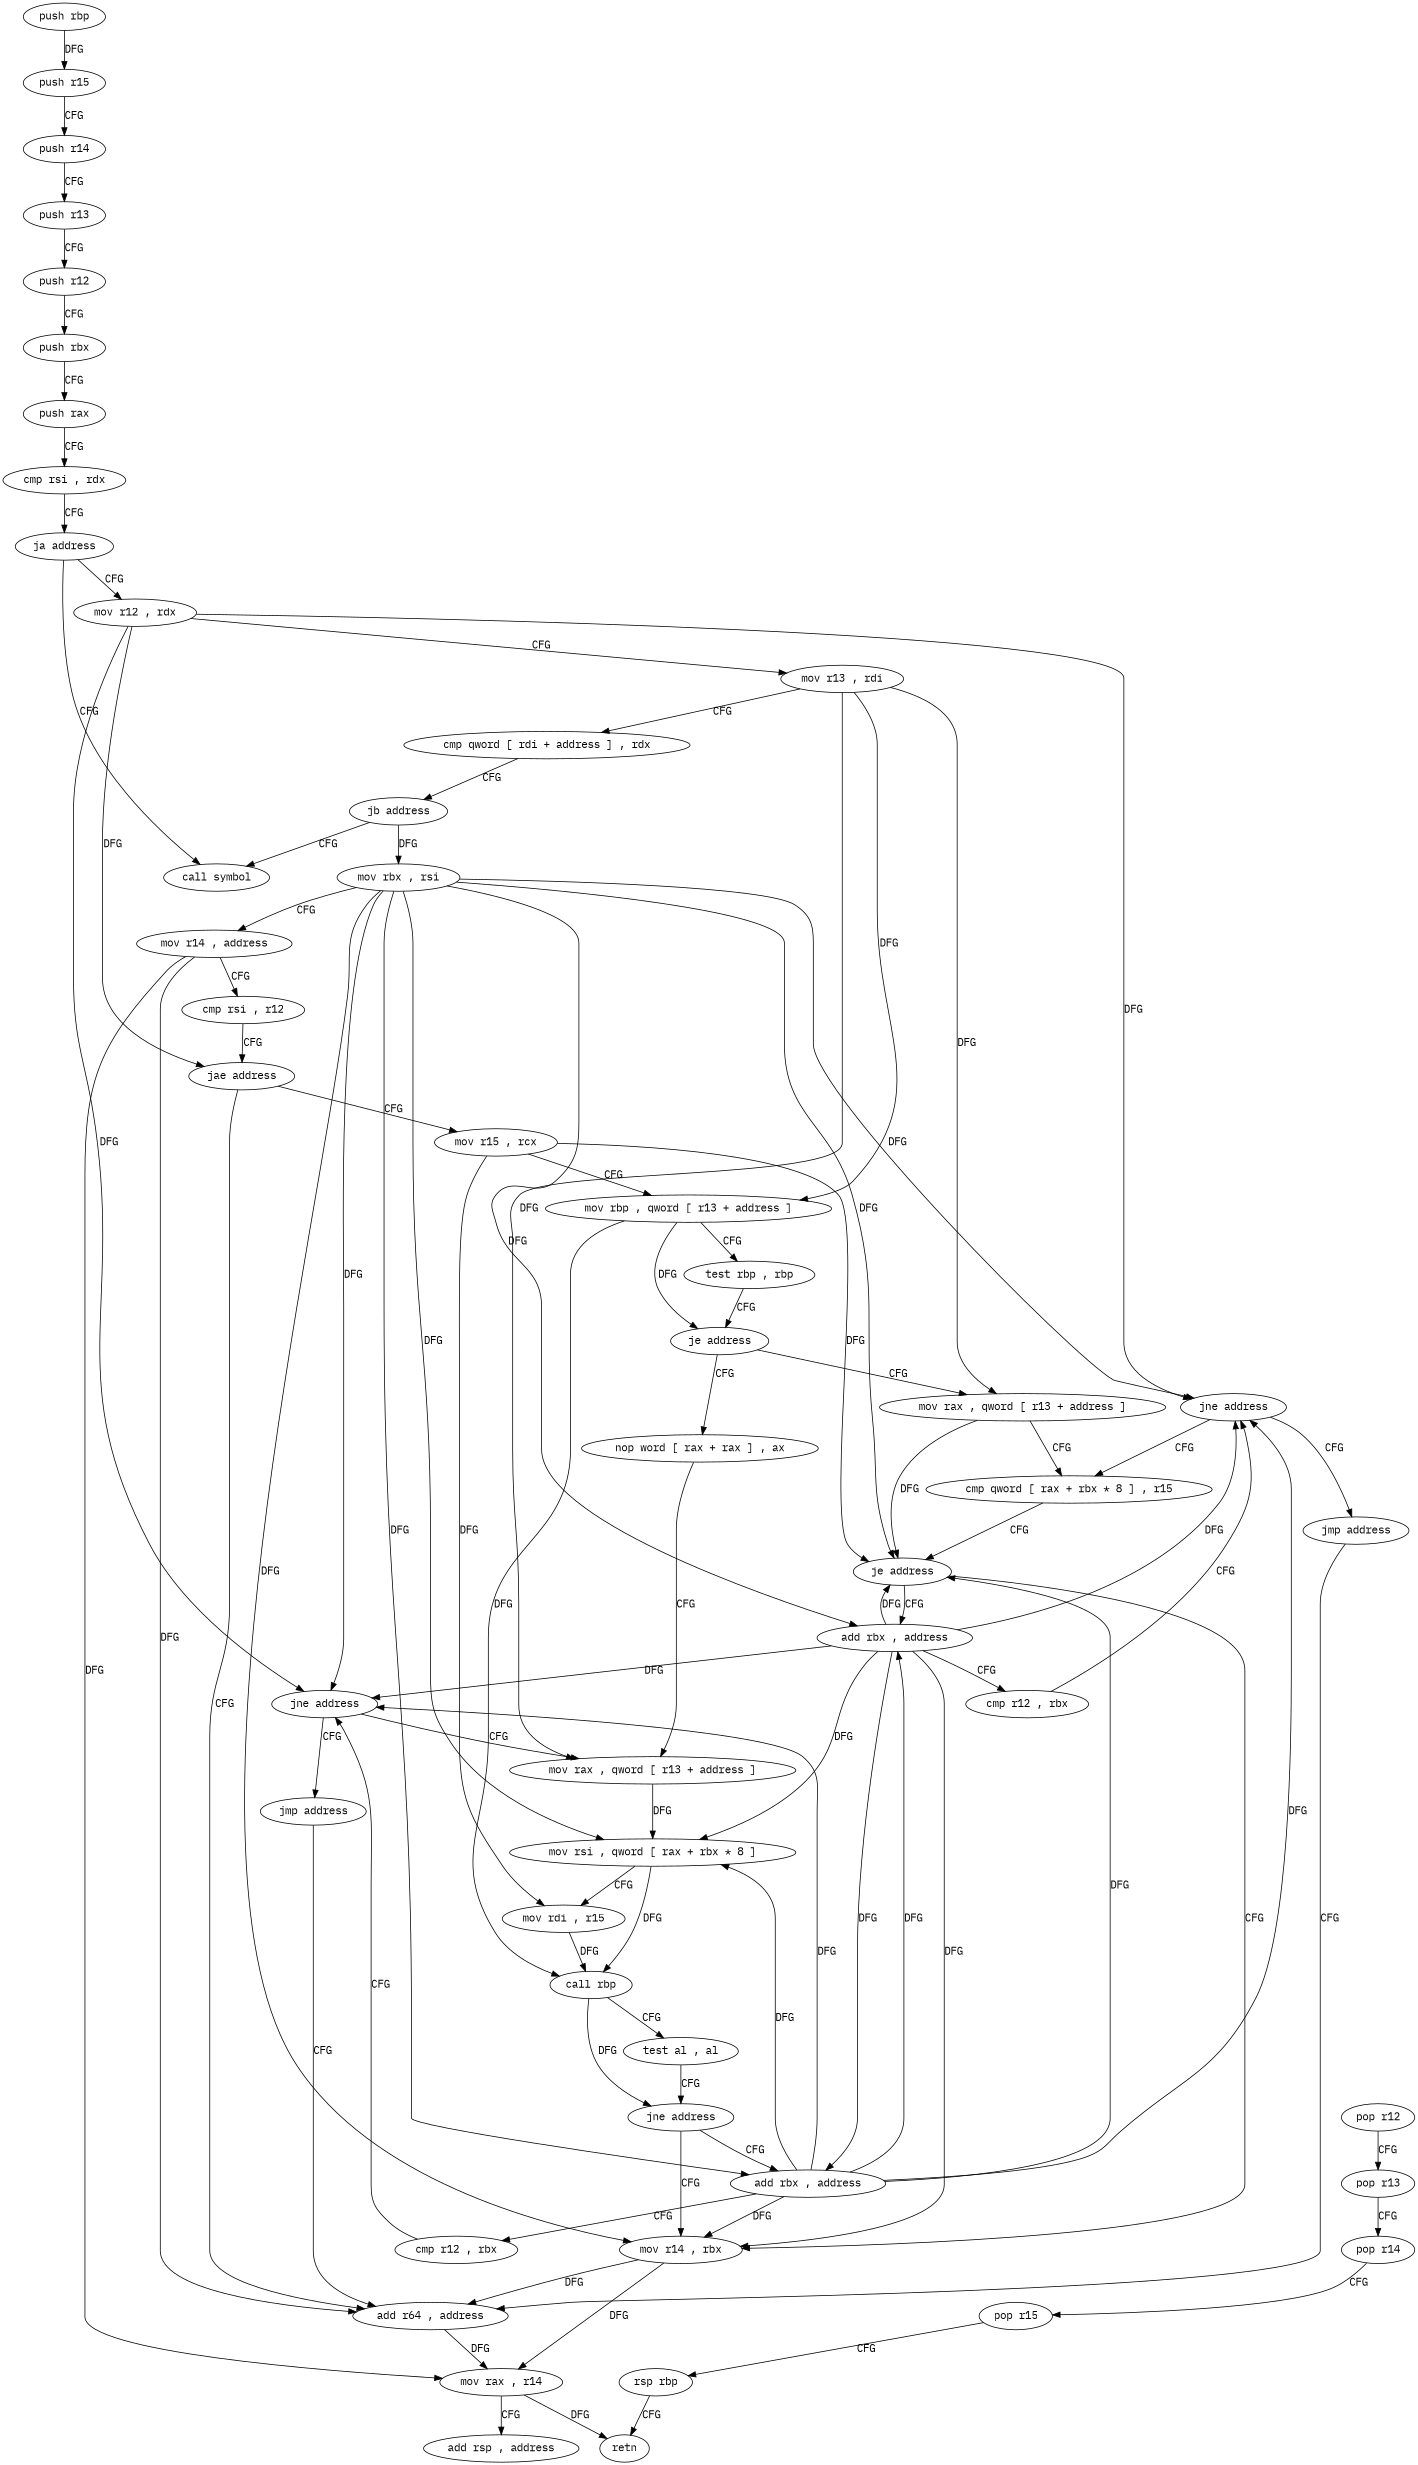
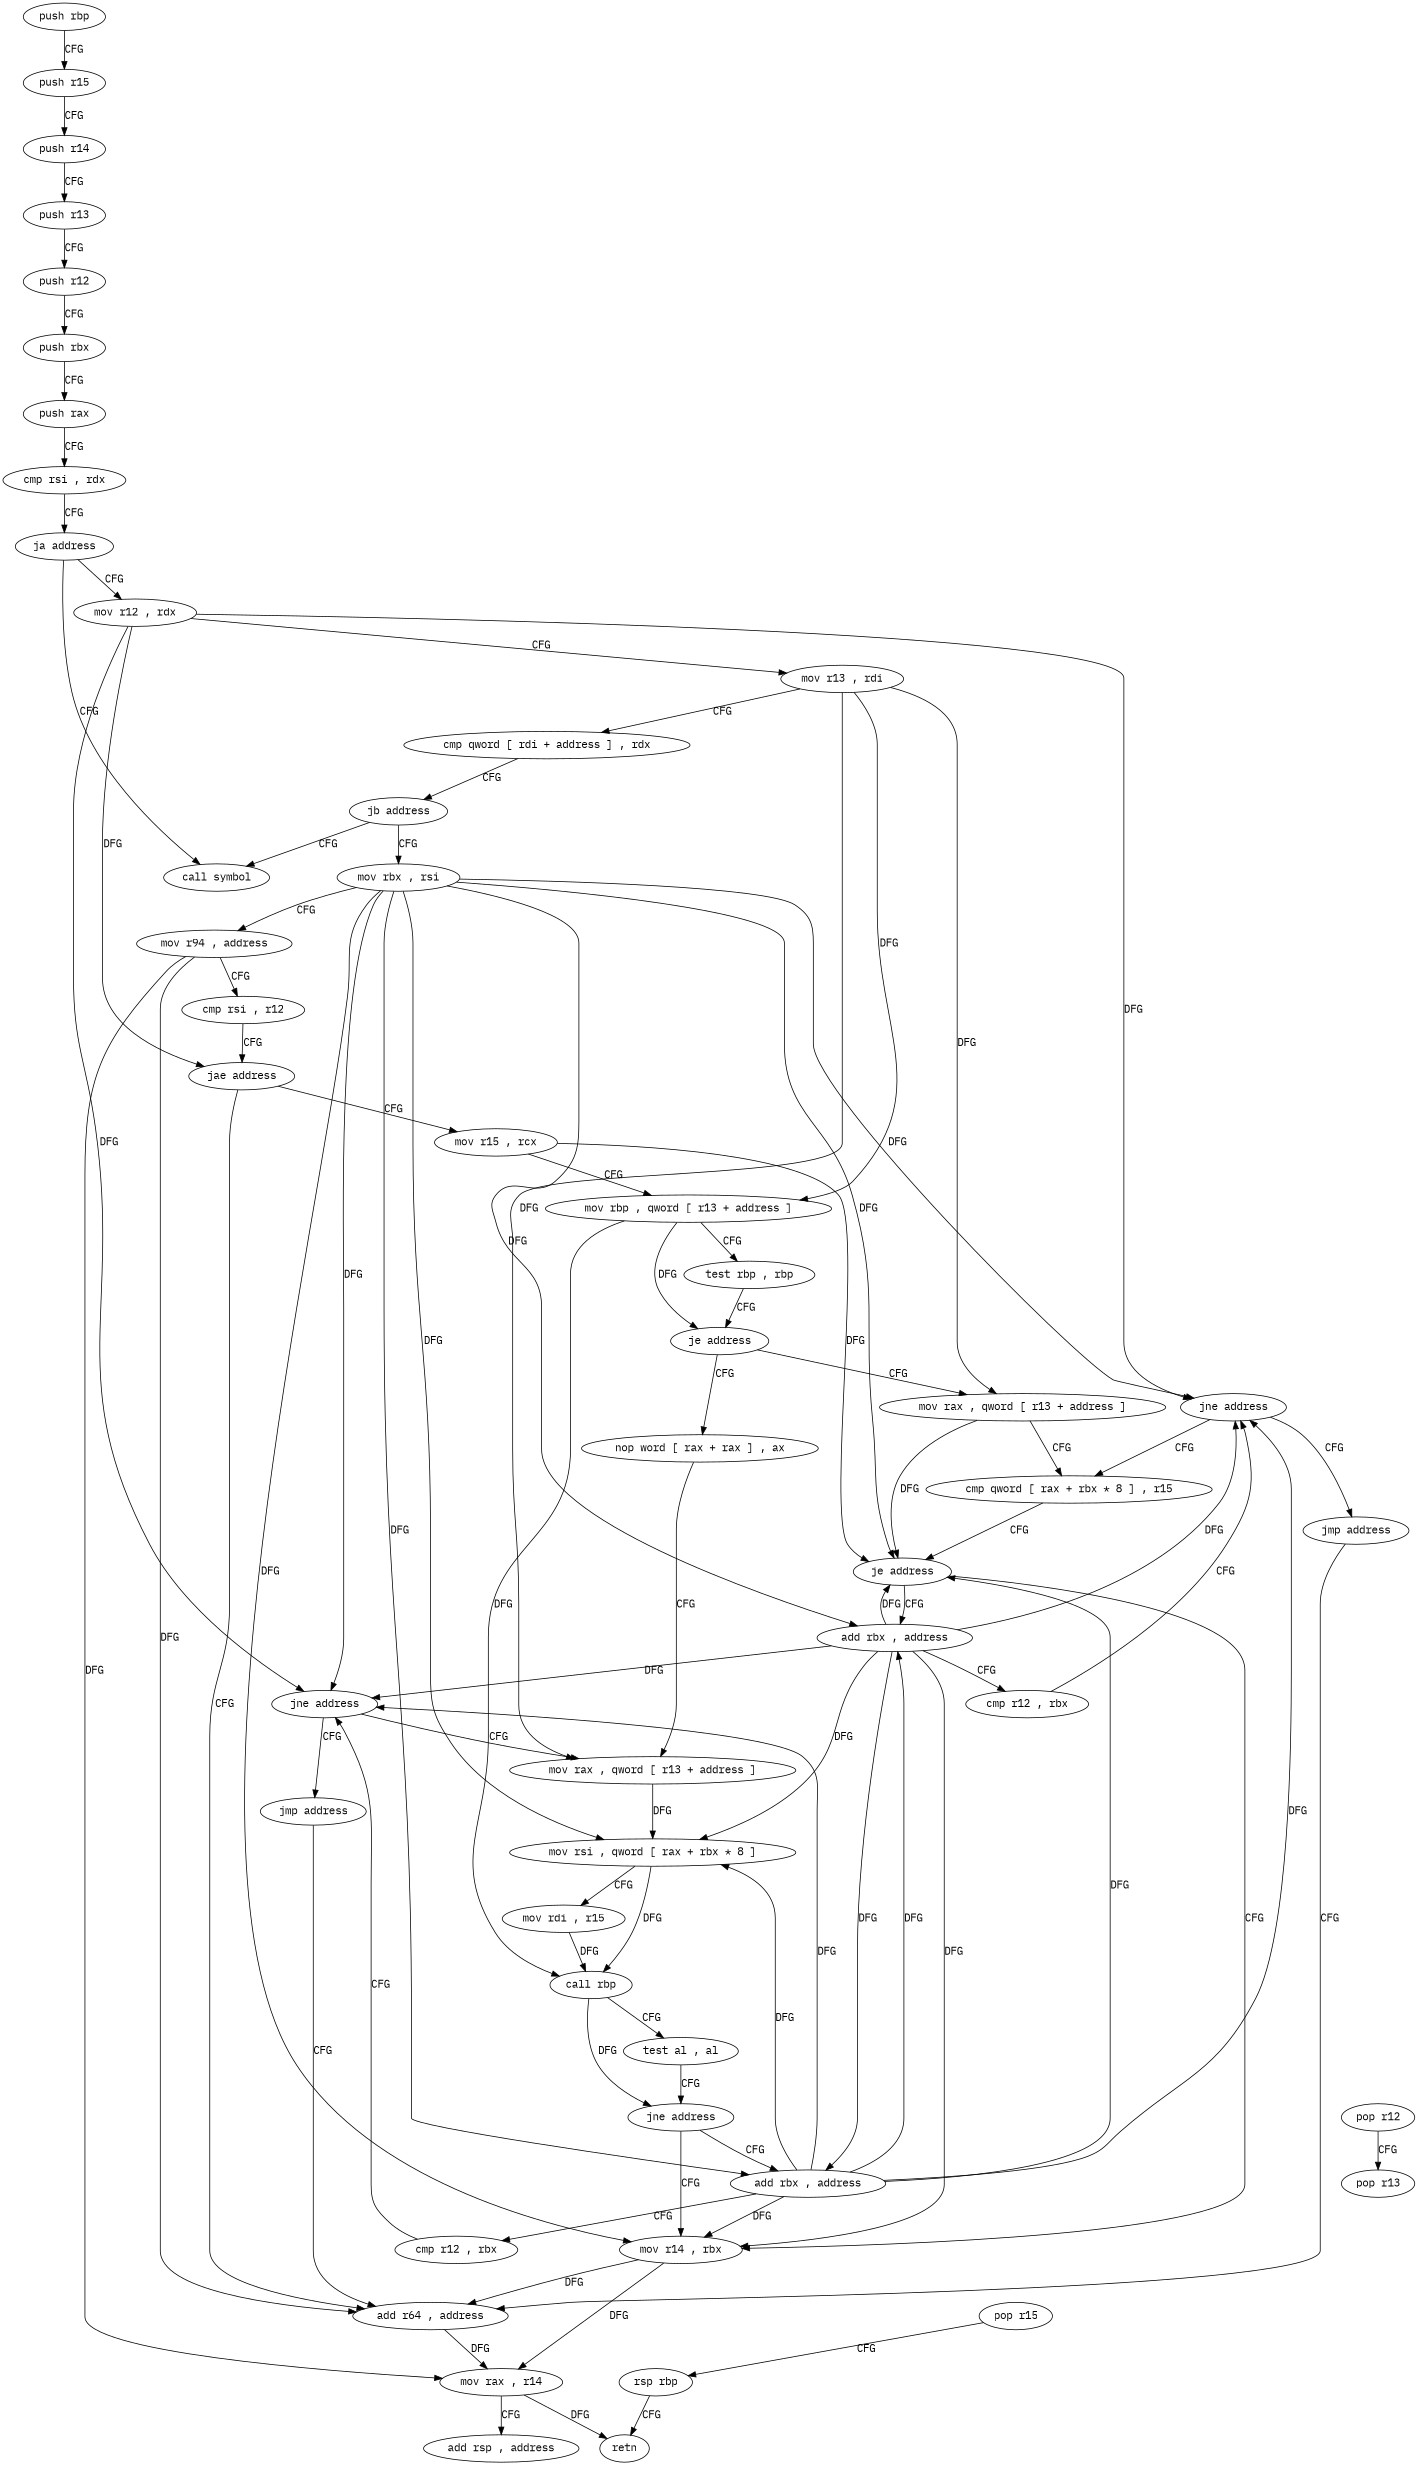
edge "push rbp" -> "push r15": label "DFG" -> "CFG"
edge "jb address" -> "mov rbx , rsi": label "DFG" -> "CFG"
node "mov r14 , address": label "mov r14 , address" -> "mov r94 , address"
edge "mov r15 , rcx" -> "mov rdi , r15": removed, label "DFG"
node "pop r14": removed
